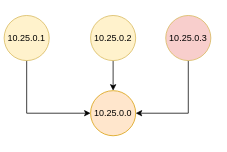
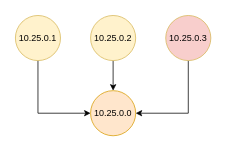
node "10.25.0.1": moved (27, 38) -> (38, 38)
